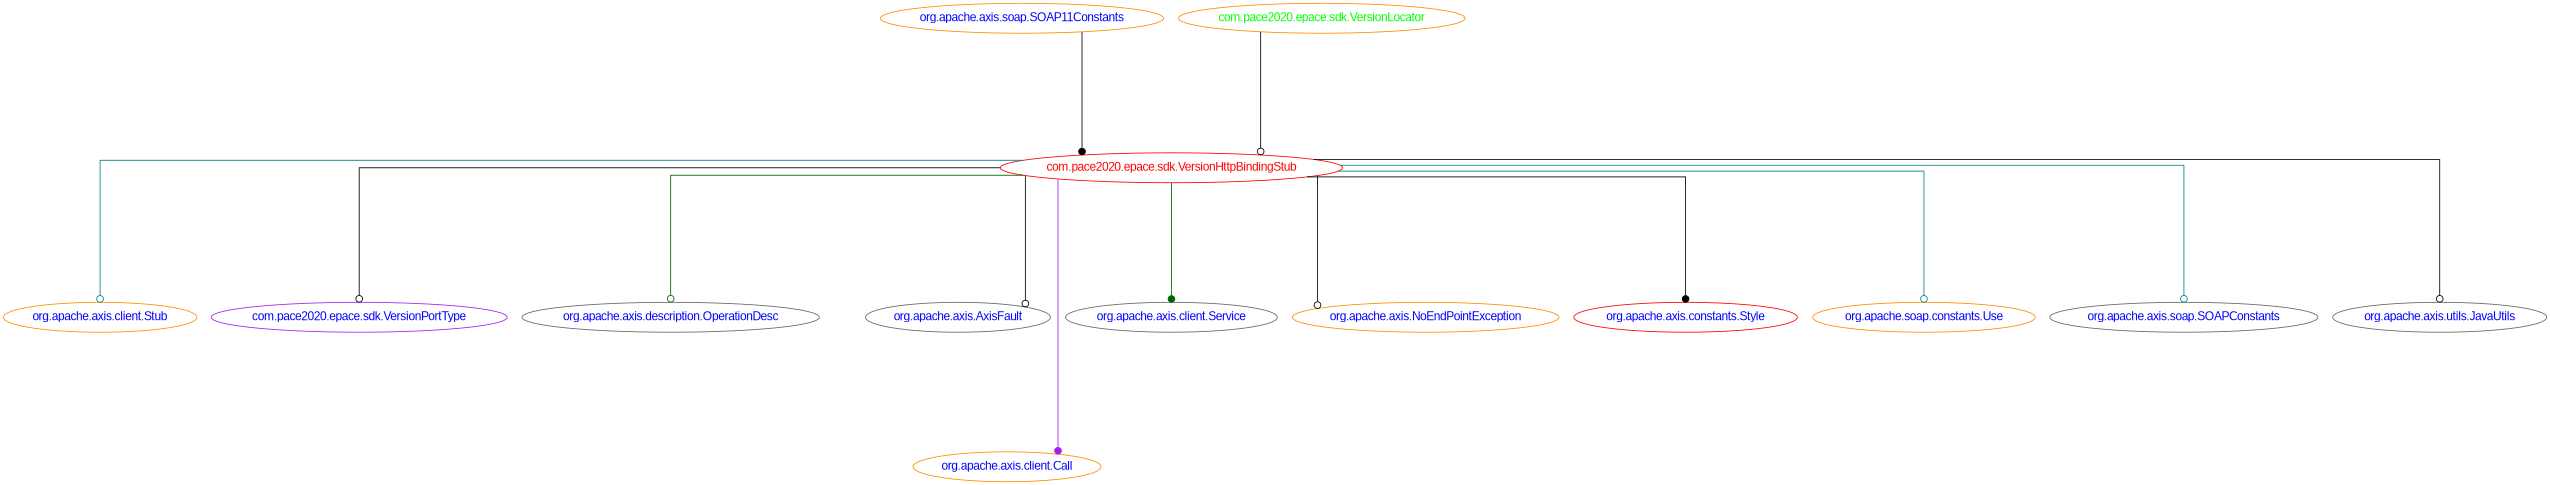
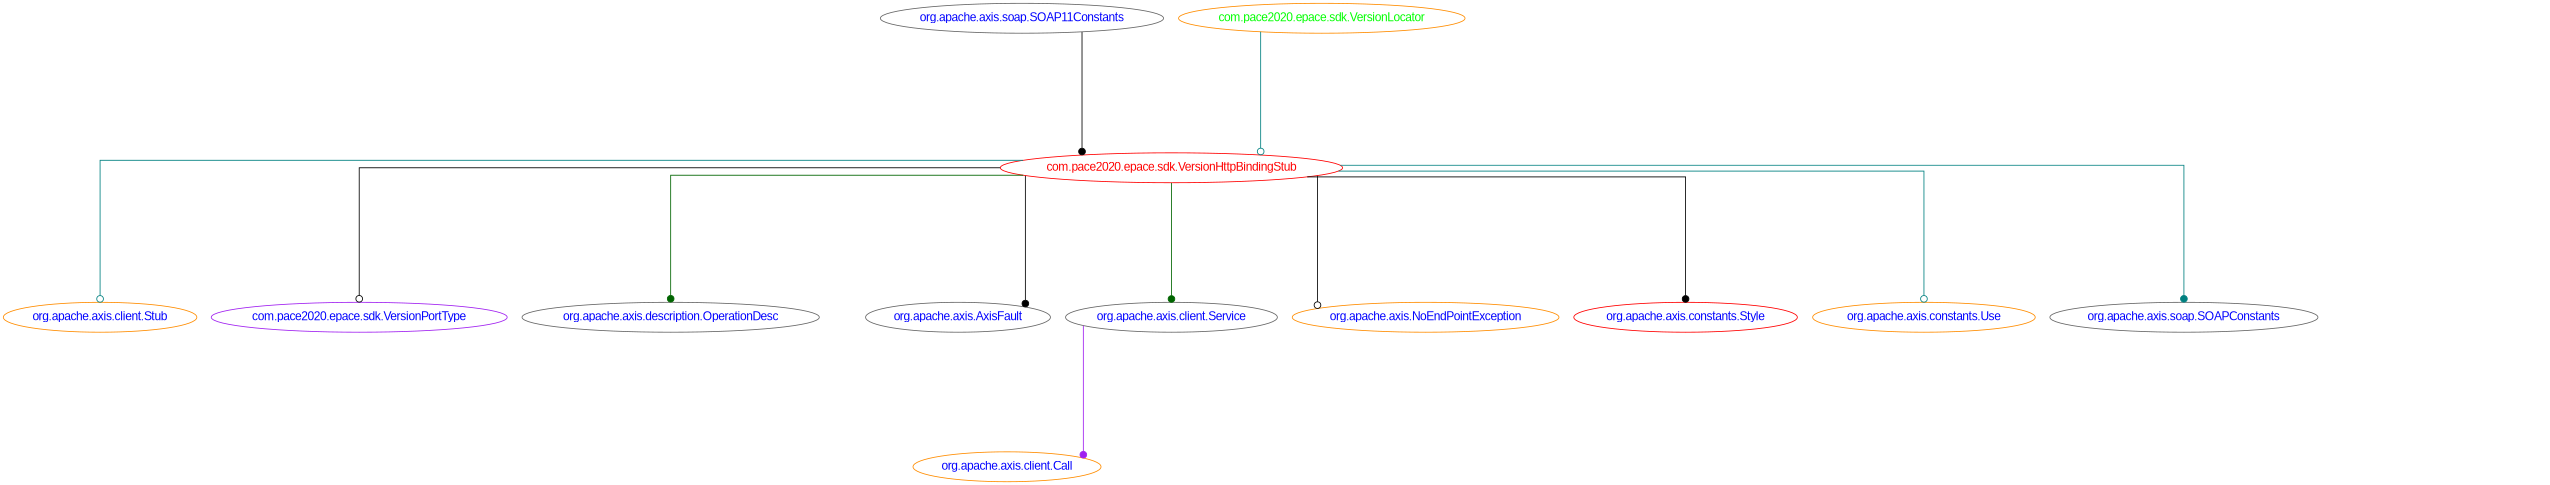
node "org.apache.axis.soap.SOAP11Constants": color darkorange -> gray40
edge "com.pace2020.epace.sdk.VersionLocator" -> "com.pace2020.epace.sdk.VersionHttpBindingStub": color black -> teal
edge "com.pace2020.epace.sdk.VersionHttpBindingStub" -> "org.apache.axis.soap.SOAPConstants": arrowhead odot -> dot
edge "com.pace2020.epace.sdk.VersionHttpBindingStub" -> "org.apache.axis.description.OperationDesc": arrowhead odot -> dot
edge "com.pace2020.epace.sdk.VersionHttpBindingStub" -> "org.apache.axis.AxisFault": arrowhead odot -> dot
edge "com.pace2020.epace.sdk.VersionHttpBindingStub" -> "org.apache.axis.client.Call": now "org.apache.axis.client.Service" -> "org.apache.axis.client.Call"
node "org.apache.soap.constants.Use": label "org.apache.soap.constants.Use" -> "org.apache.axis.constants.Use"
node "org.apache.axis.utils.JavaUtils": removed
